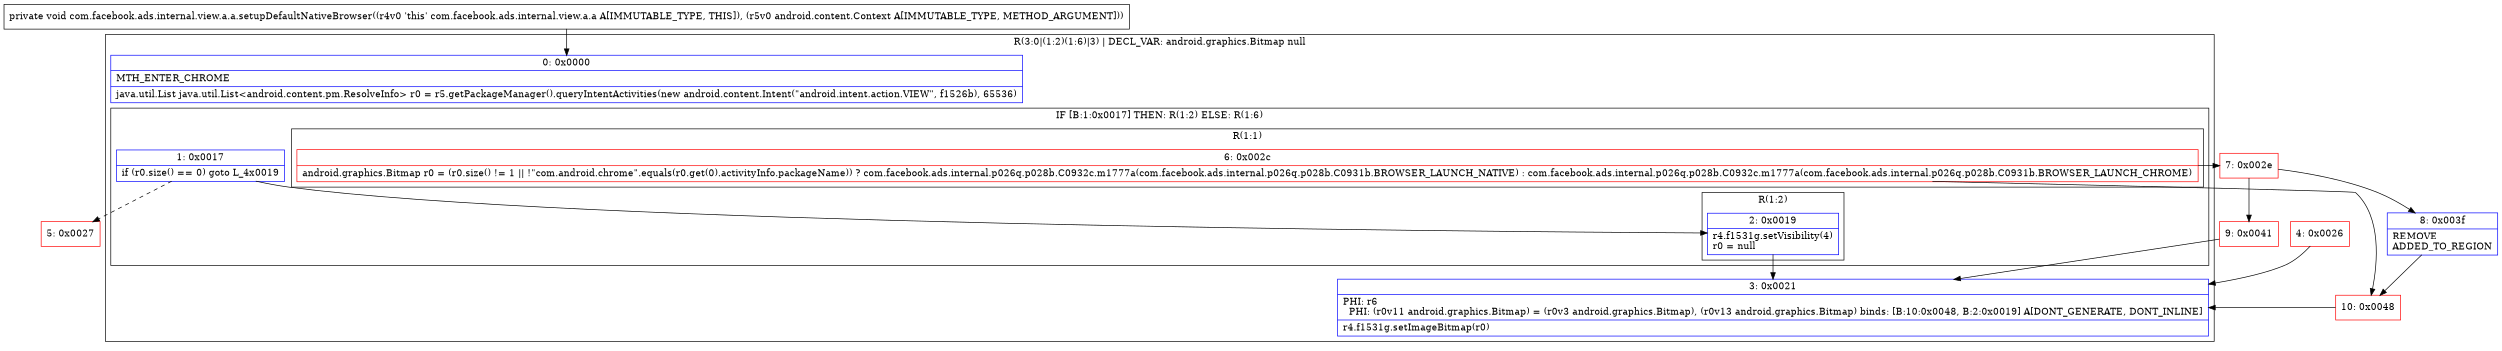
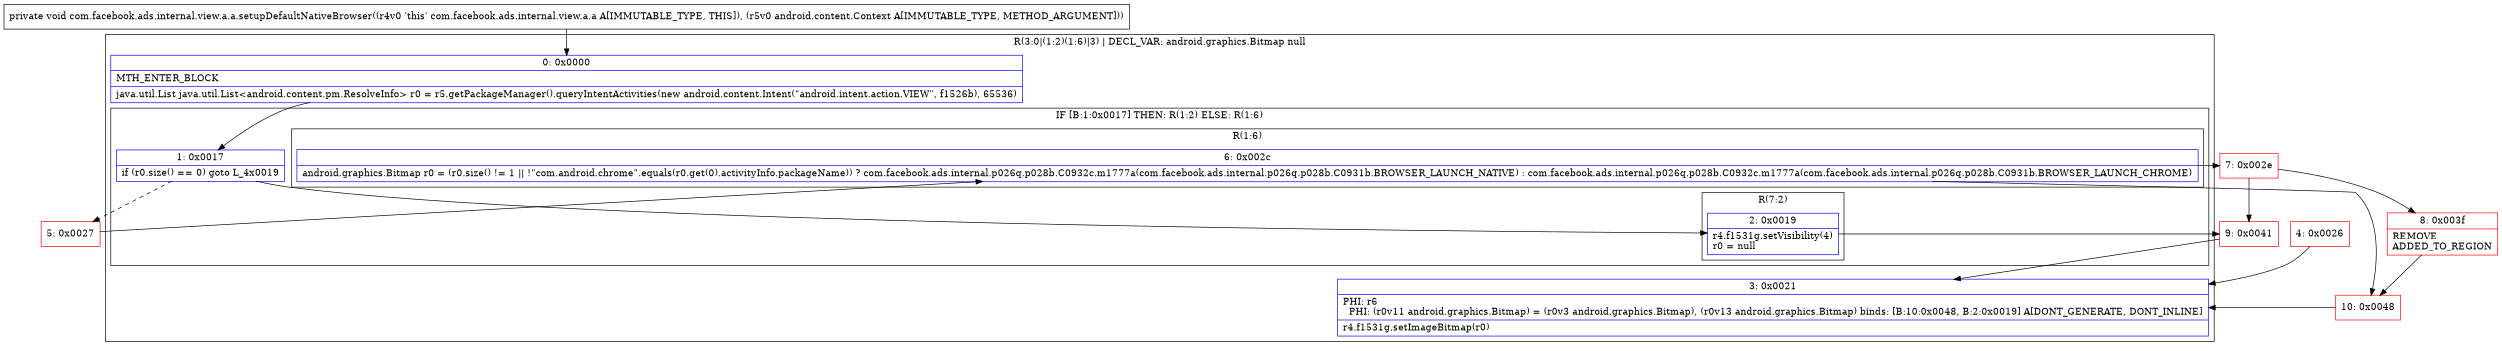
node "0: 0x0000": text "MTH_ENTER_CHROME" -> "MTH_ENTER_BLOCK"
edge "0: 0x0000" -> "1: 0x0017": added
cluster "R(1:1)": label "R(1:1)" -> "R(1:6)"
node "6: 0x002c": color red -> blue
cluster "R(1:2)": label "R(1:2)" -> "R(7:2)"
edge "5: 0x0027" -> "6: 0x002c": added
node "8: 0x003f": color blue -> red
edge "2: 0x0019" -> "3: 0x0021": now "2: 0x0019" -> "9: 0x0041"
